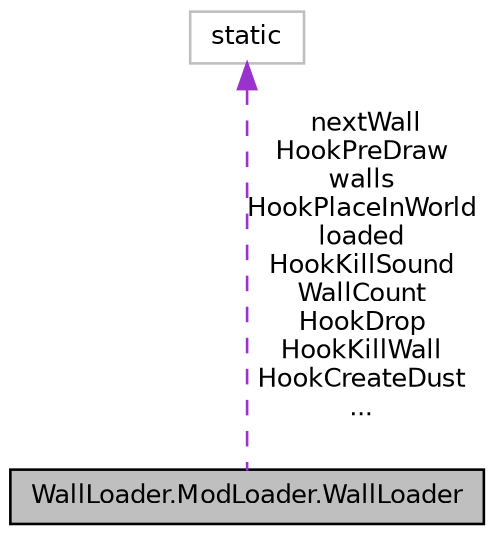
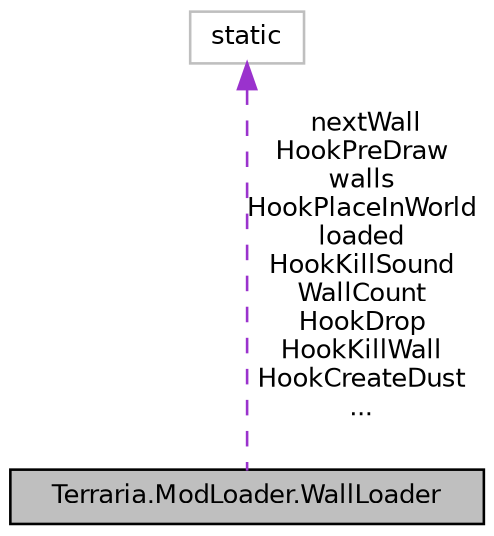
node "WallLoader.ModLoader.WallLoader": label "WallLoader.ModLoader.WallLoader" -> "Terraria.ModLoader.WallLoader"
